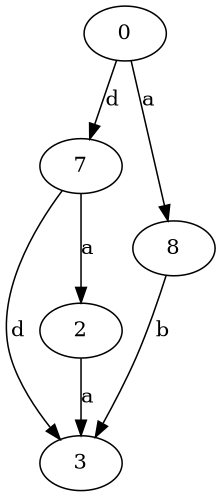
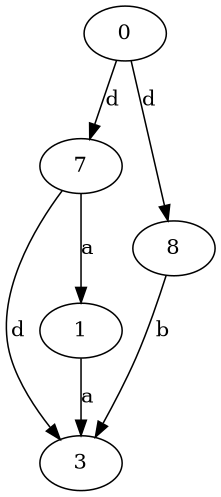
edge "0" -> "8": label "a" -> "d"
node "2": label "2" -> "1"
